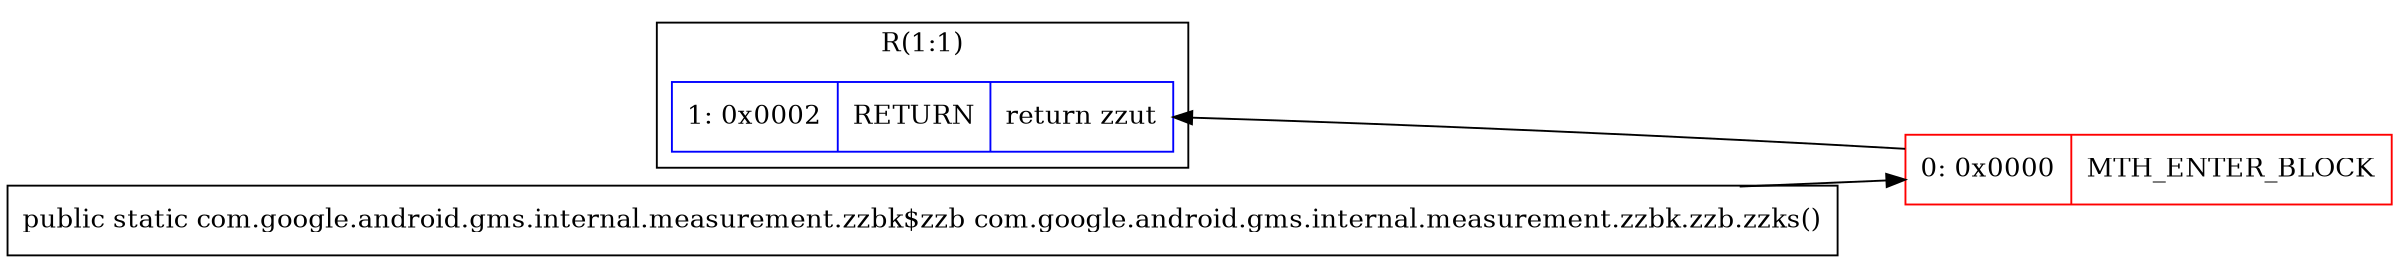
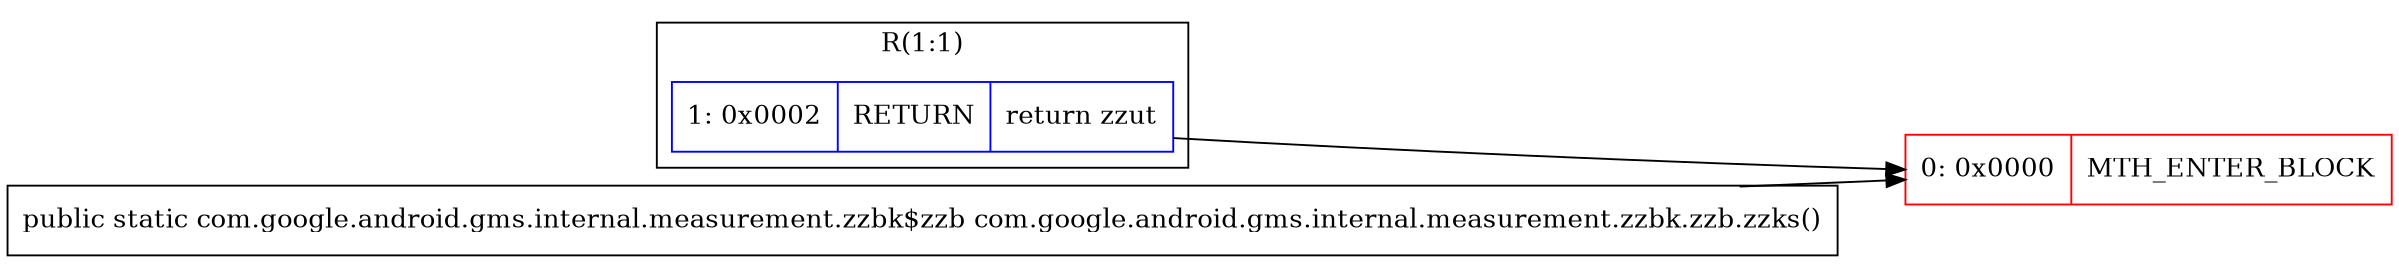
edge "0: 0x0000" -> "1: 0x0002": reversed
